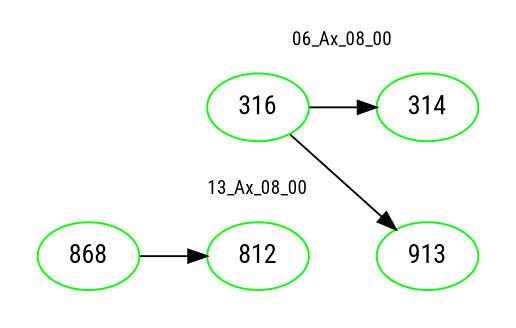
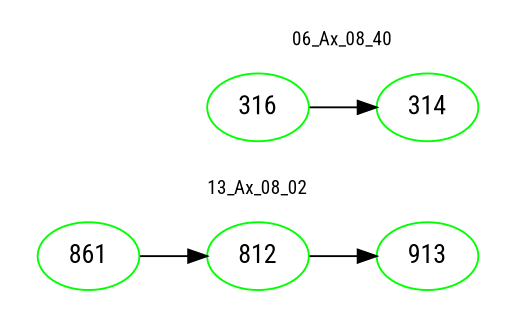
cluster "06_Ax_08_00": label "06_Ax_08_00" -> "06_Ax_08_40"
edge "316" -> "913": now "812" -> "913"
cluster "13_Ax_08_00": label "13_Ax_08_00" -> "13_Ax_08_02"
node "868": label "868" -> "861"
